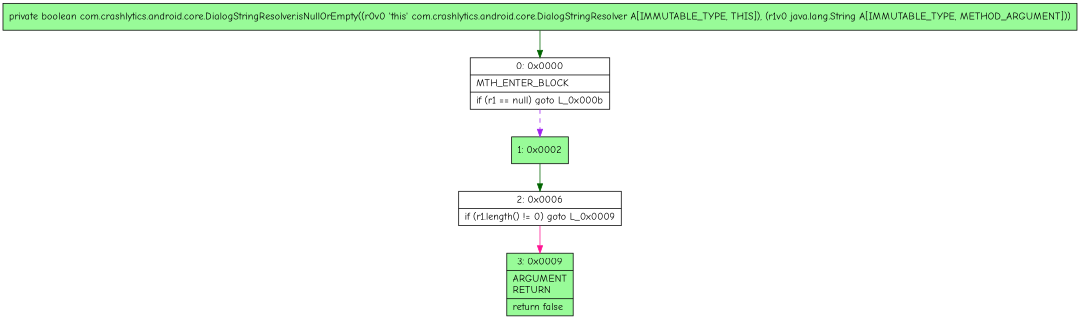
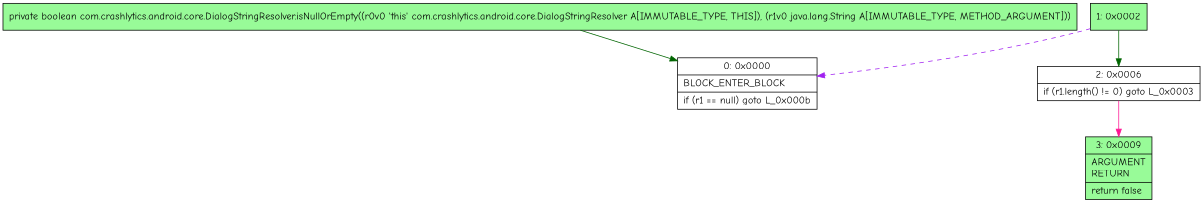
node "0: 0x0000": text "MTH_ENTER_BLOCK" -> "BLOCK_ENTER_BLOCK"
edge "0: 0x0000" -> "1: 0x0002": reversed
node "2: 0x0006": text "if (r1.length() != 0) goto L_0x0009" -> "if (r1.length() != 0) goto L_0x0003"
